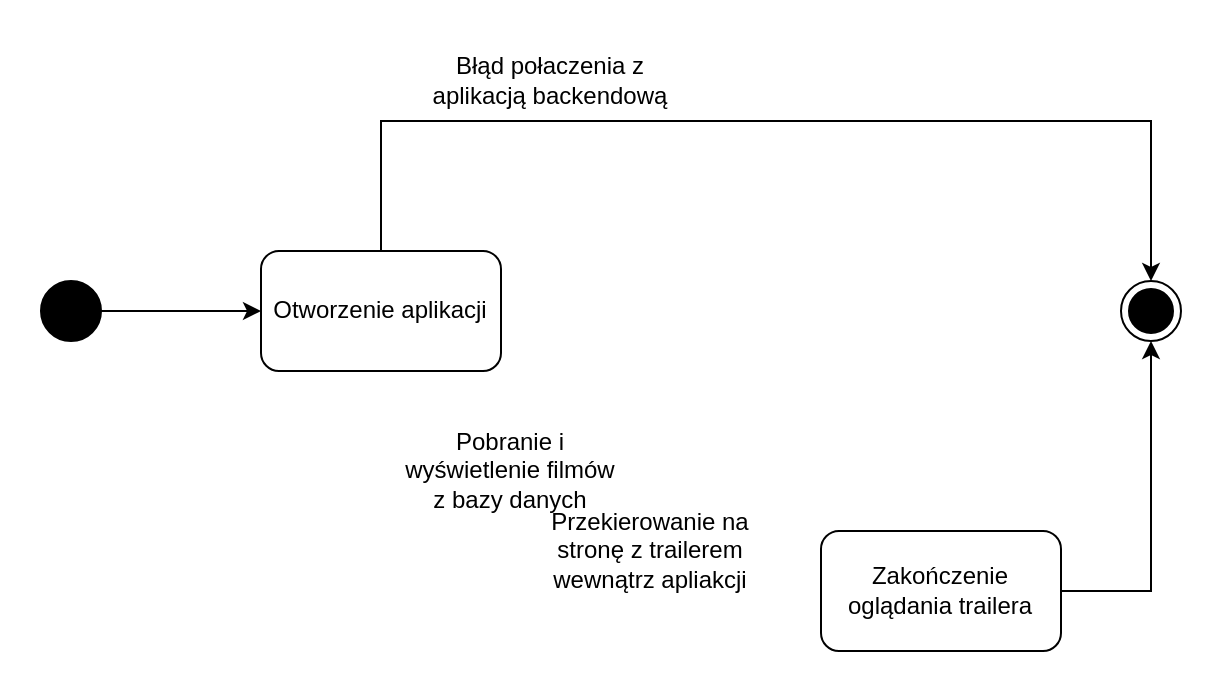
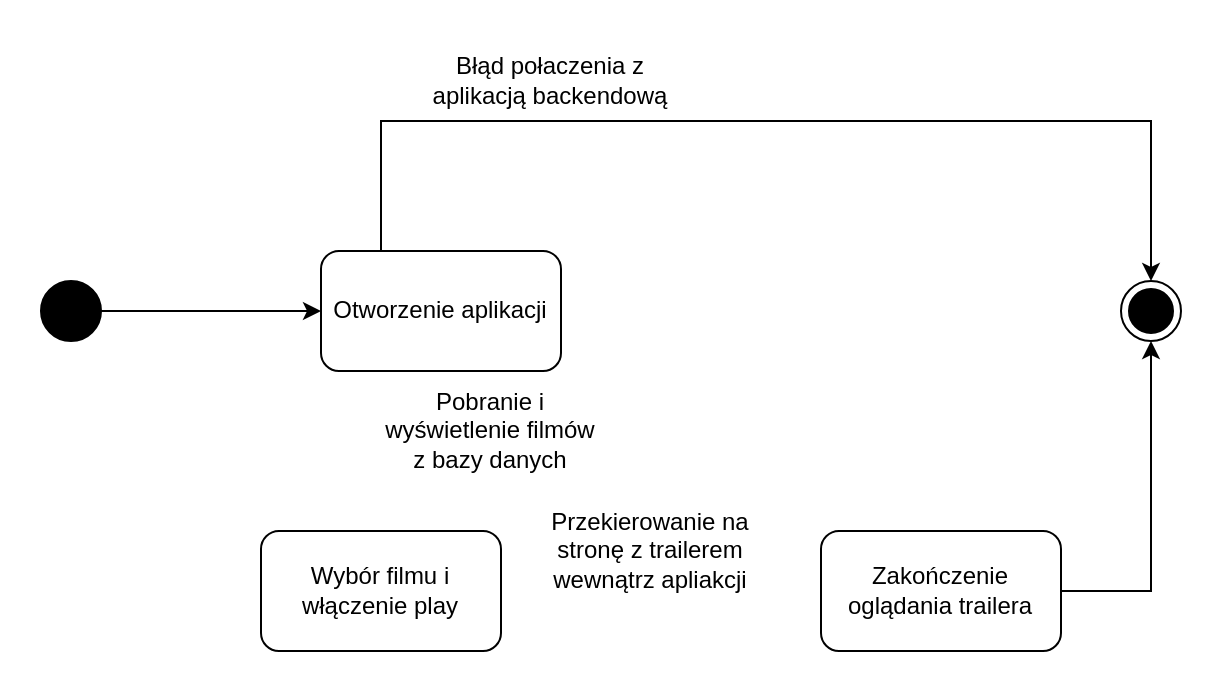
node "Otworzenie aplikacji": moved (381, 311) -> (441, 311)
node "Pobranie i wyświetlenie filmów z bazy danych": moved (511, 471) -> (491, 431)
node "Wybór filmu i włączenie play": added
